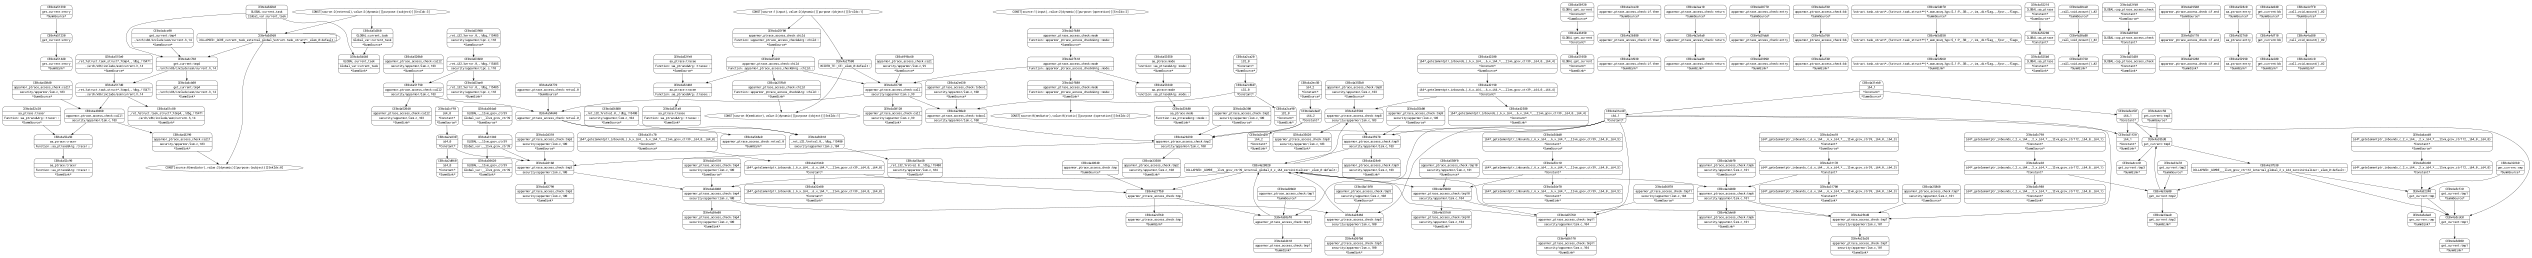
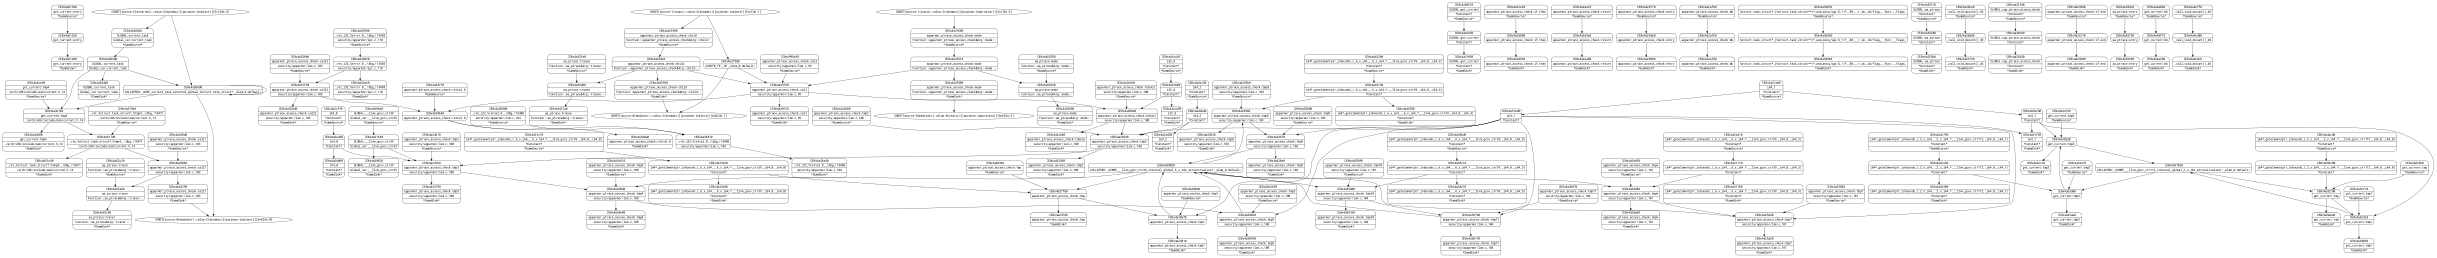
edge "CE0x4a5d360" -> "CE0x4a5d440": now "CE0x4a5d360" -> "CE0x4a5d2b0"
node "CE0x4a2cbb0": added
edge "CE0x4a37b30" -> "CE0x4a5cdc0": reversed
